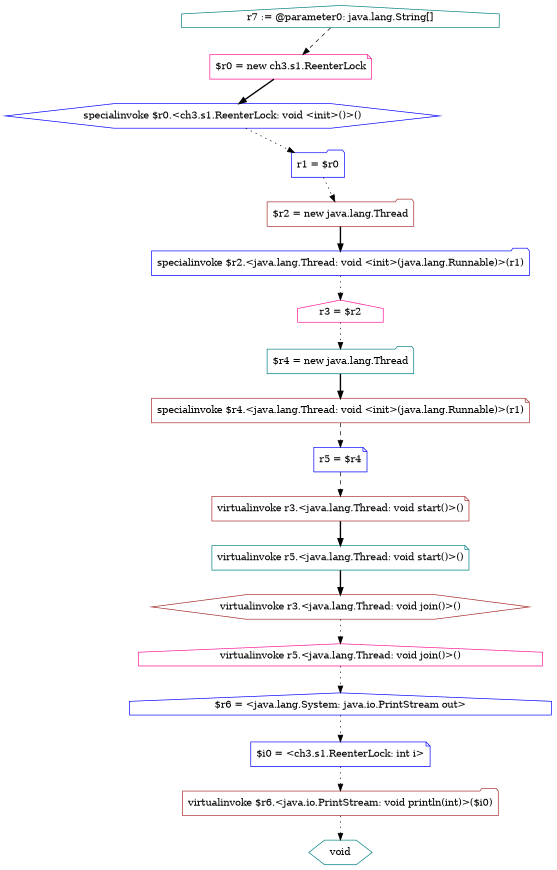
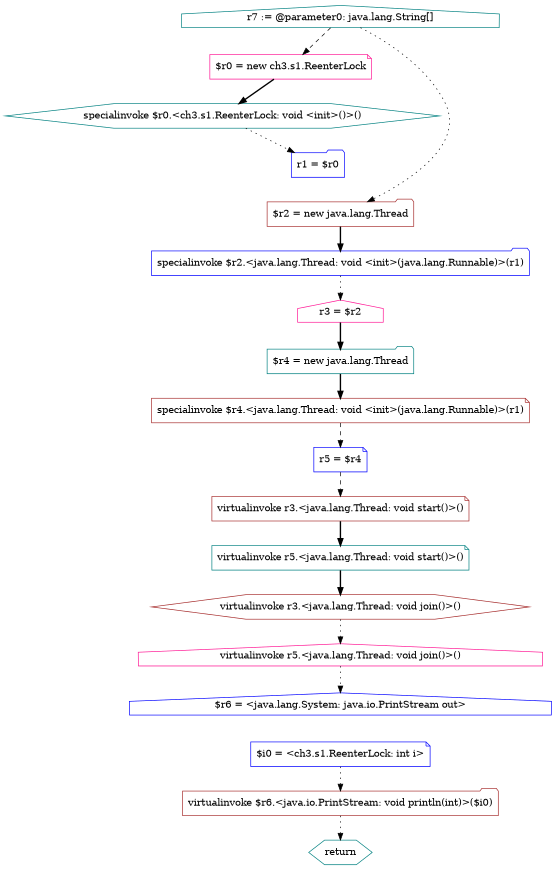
node "specialinvoke $r0.<ch3.s1.ReenterLock: void <init>()>()": color blue -> teal
edge "r1 = $r0" -> "$r2 = new java.lang.Thread": now "r7 := @parameter0: java.lang.String[]" -> "$r2 = new java.lang.Thread"
edge "r3 = $r2" -> "$r4 = new java.lang.Thread": style dotted -> bold
edge "$r6 = <java.lang.System: java.io.PrintStream out>" -> "$i0 = <ch3.s1.ReenterLock: int i>": removed
node "void": label "void" -> "return"
